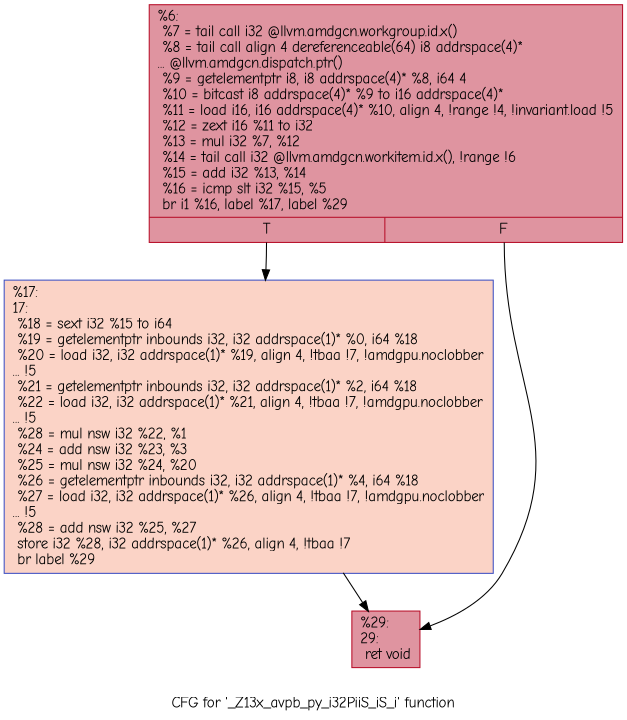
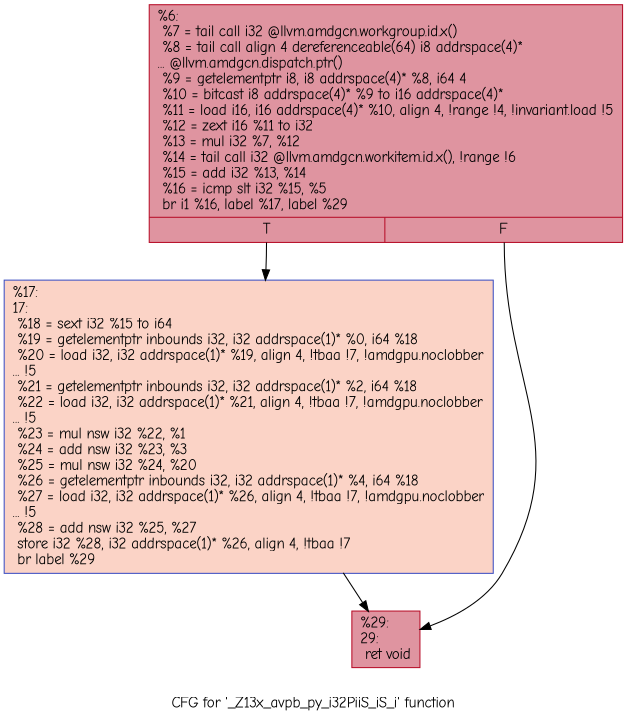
node "%17:": text "%28 = mul nsw i32 %22, %1" -> "%23 = mul nsw i32 %22, %1"
